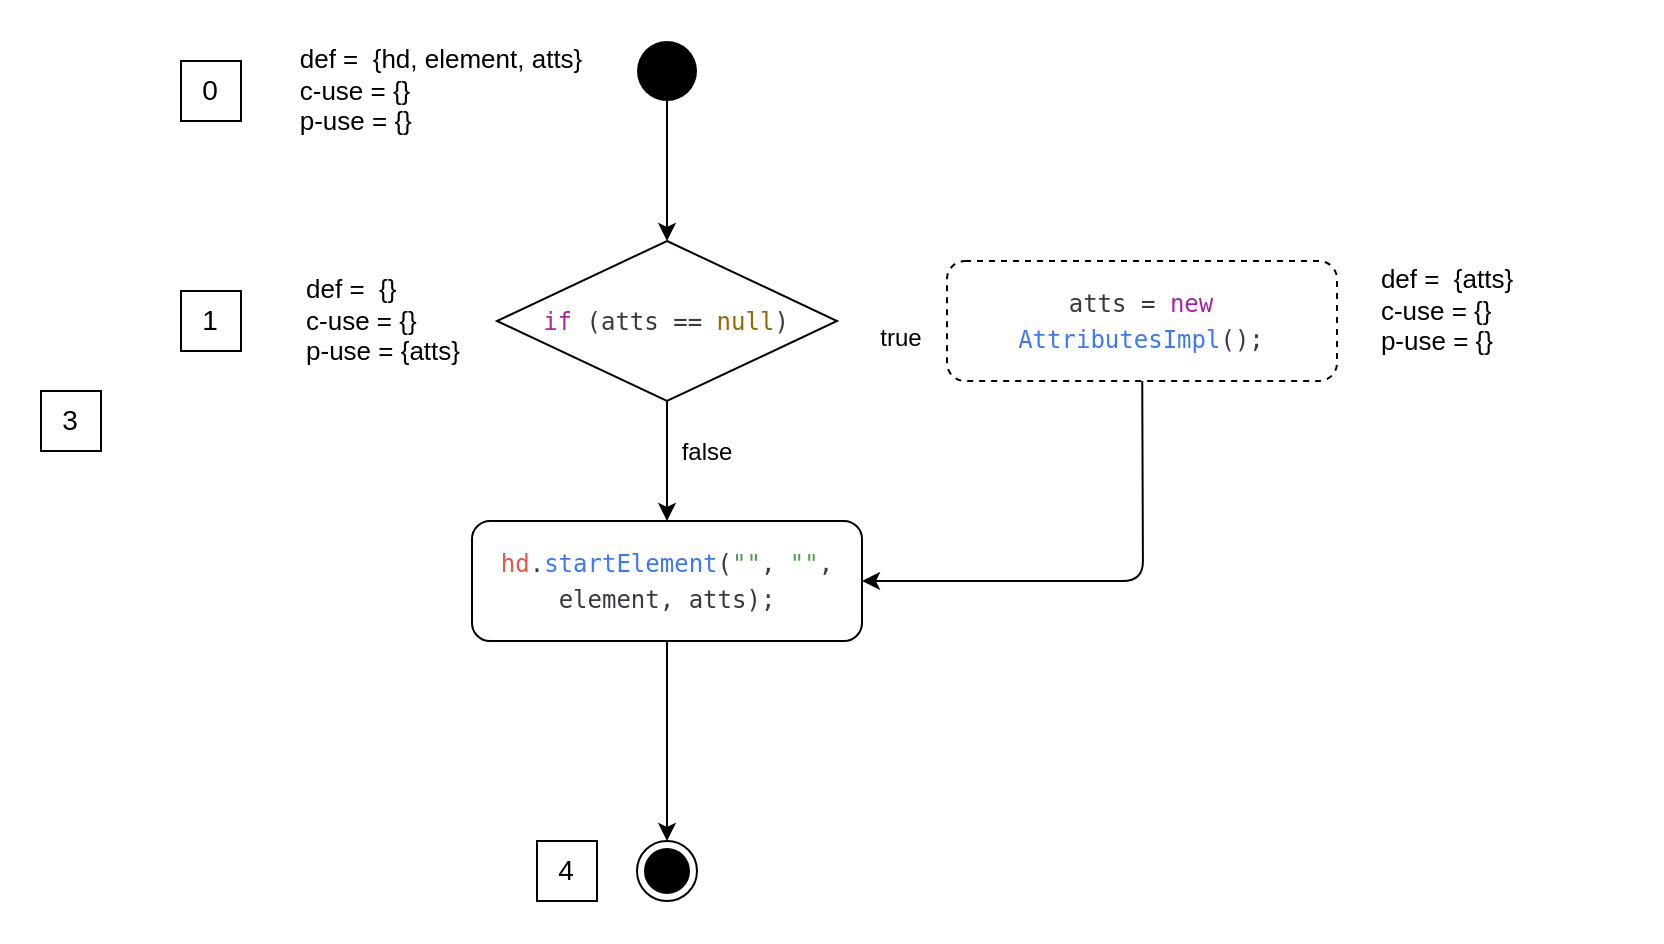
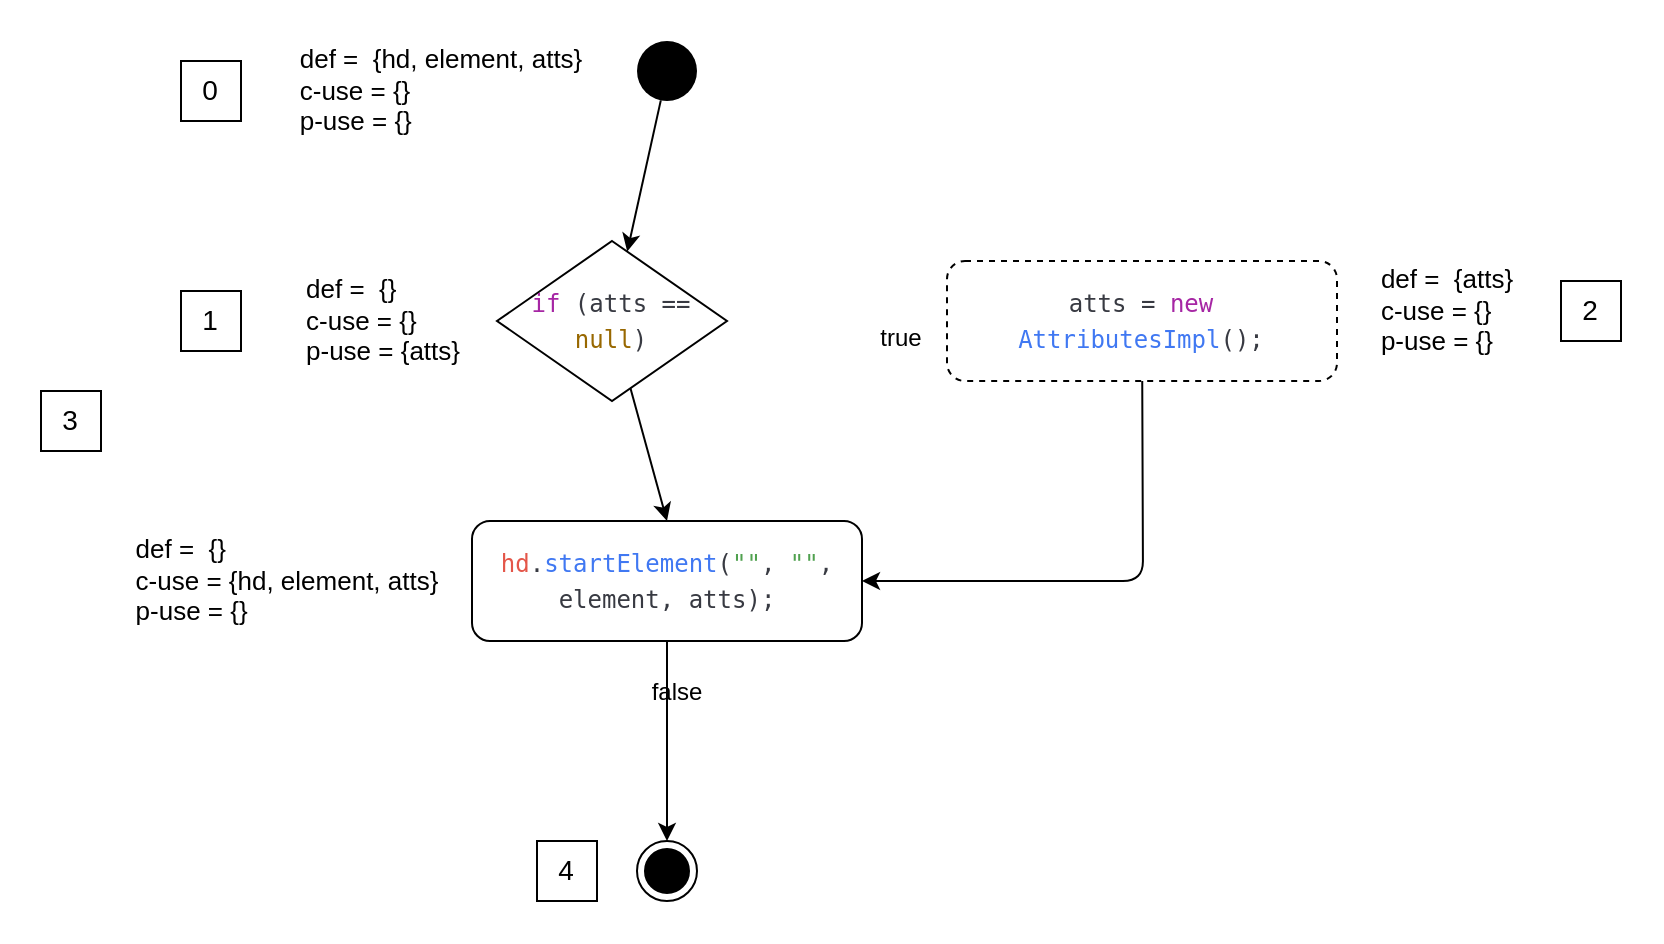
node "2": added
node "if (atts == null)": size 340x160 -> 230x160
node "false": moved (706, 453) -> (676, 693)
node "def = {} c-use = {hd, element, atts} p-use = {}": added
